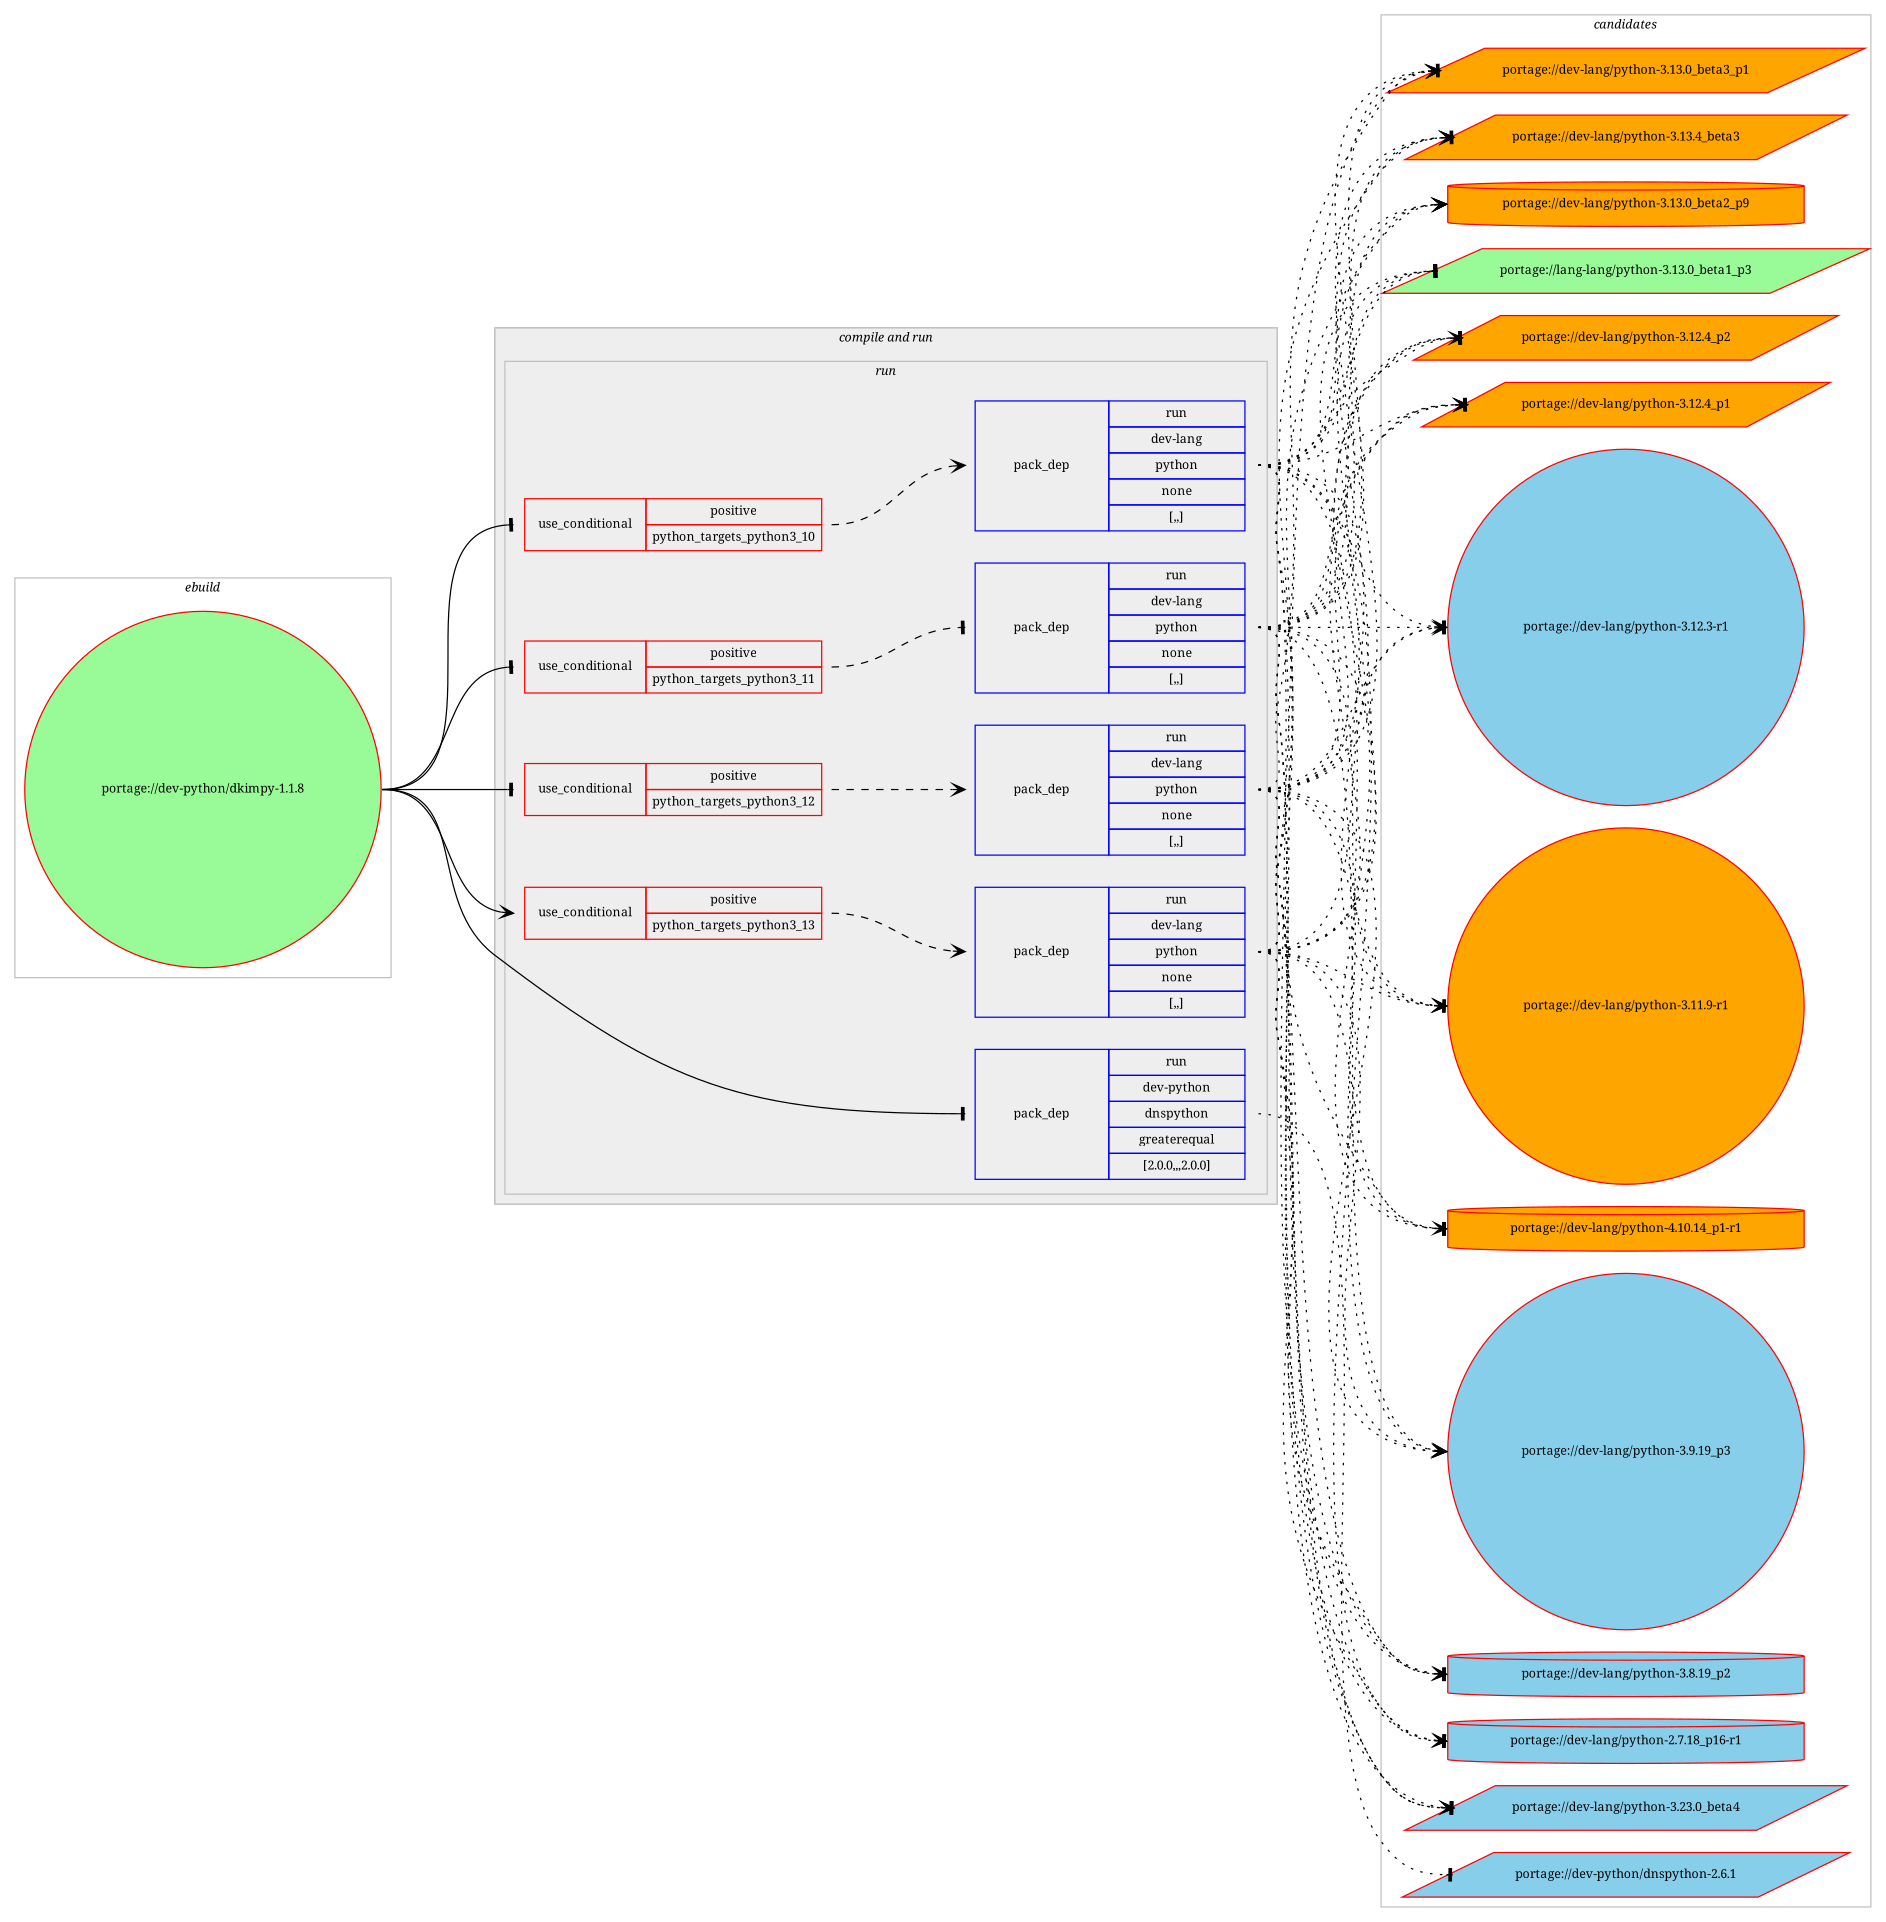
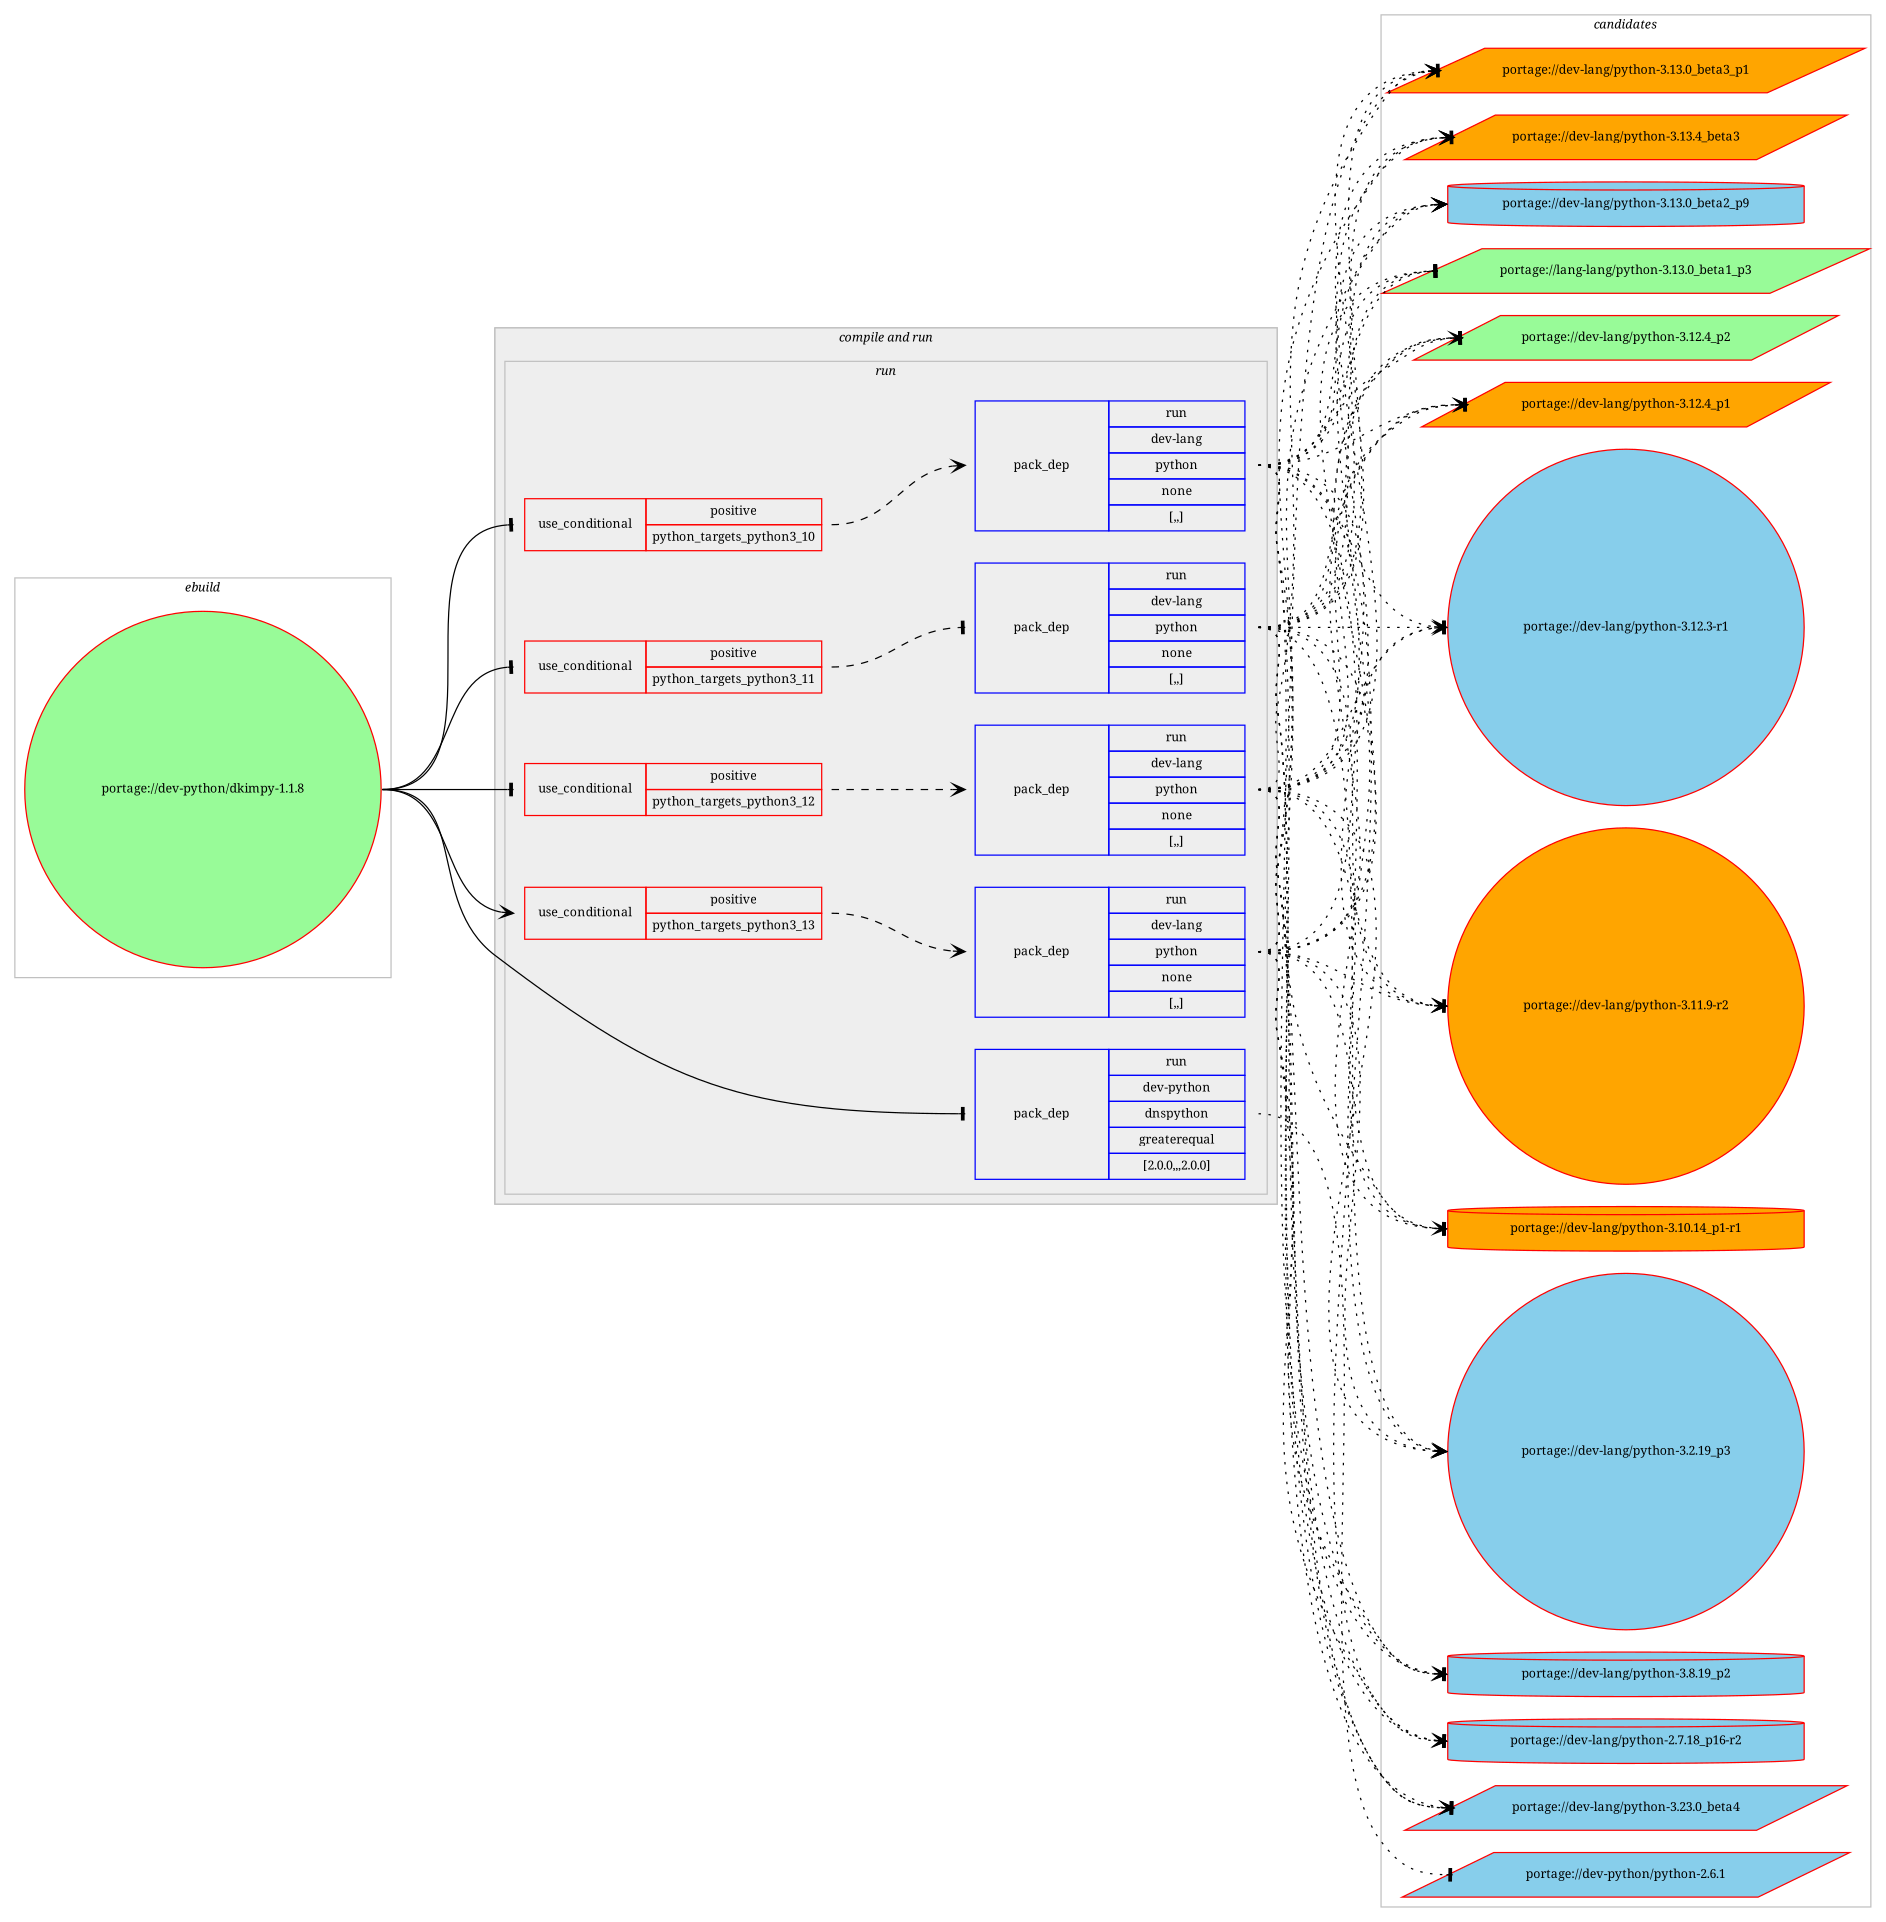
node "portage://dev-lang/python-3.13.0_beta2_p9": fillcolor orange -> skyblue
node "portage://dev-lang/python-3.12.4_p2": fillcolor orange -> palegreen
node "portage://dev-lang/python-3.11.9-r1": label "portage://dev-lang/python-3.11.9-r1" -> "portage://dev-lang/python-3.11.9-r2"
node "portage://dev-lang/python-4.10.14_p1-r1": label "portage://dev-lang/python-4.10.14_p1-r1" -> "portage://dev-lang/python-3.10.14_p1-r1"
node "portage://dev-lang/python-3.9.19_p3": label "portage://dev-lang/python-3.9.19_p3" -> "portage://dev-lang/python-3.2.19_p3"
node "portage://dev-lang/python-2.7.18_p16-r1": label "portage://dev-lang/python-2.7.18_p16-r1" -> "portage://dev-lang/python-2.7.18_p16-r2"
node "portage://dev-python/dnspython-2.6.1": label "portage://dev-python/dnspython-2.6.1" -> "portage://dev-python/python-2.6.1"
